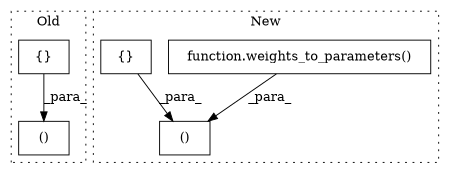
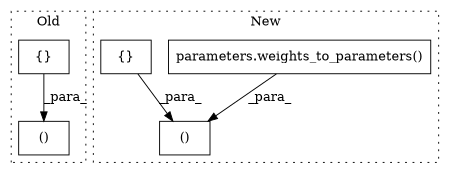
node "function.weights_to_parameters()": label "function.weights_to_parameters()" -> "parameters.weights_to_parameters()"
